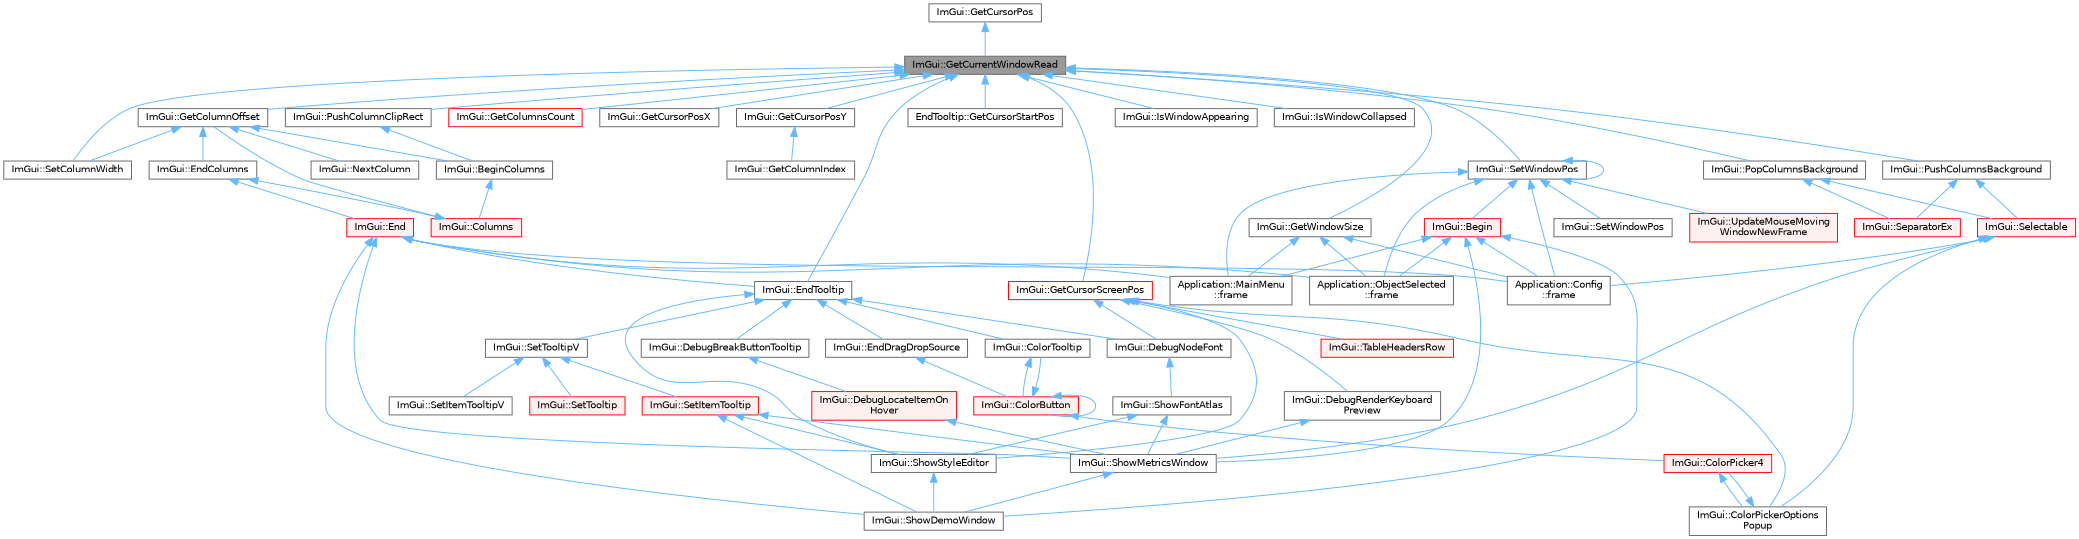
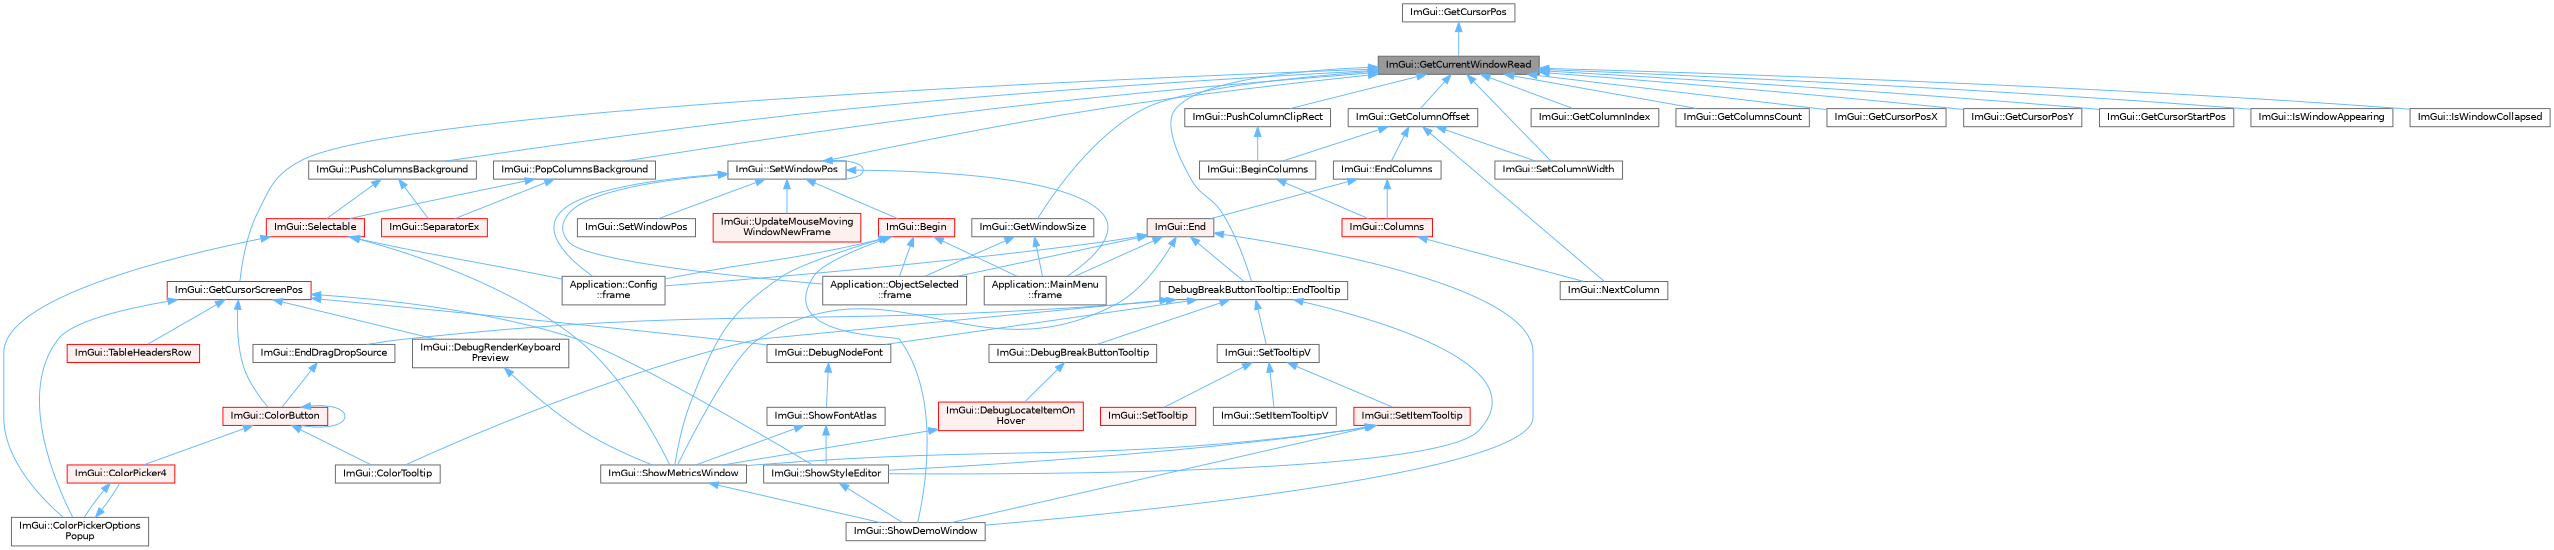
node "ImGui::GetColumnsCount": color red -> grey40
node "EndTooltip::GetCursorStartPos": label "EndTooltip::GetCursorStartPos" -> "ImGui::GetCursorStartPos"
edge "ImGui::GetColumnIndex" -> "ImGui::GetCursorPosY": now "ImGui::GetColumnIndex" -> "ImGui::GetCurrentWindowRead"
edge "ImGui::GetColumnOffset" -> "ImGui::Columns": now "ImGui::NextColumn" -> "ImGui::Columns"
node "ImGui::End": color red -> grey40
edge "Application::Config ::frame" -> "ImGui::GetWindowSize": removed
node "ImGui::EndTooltip": label "ImGui::EndTooltip" -> "DebugBreakButtonTooltip::EndTooltip"
edge "ImGui::ColorButton" -> "ImGui::ColorTooltip": now "ImGui::ColorButton" -> "ImGui::GetCursorScreenPos"
